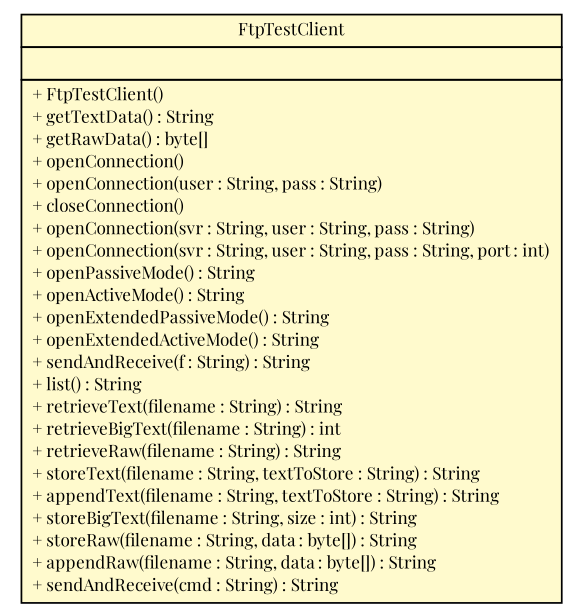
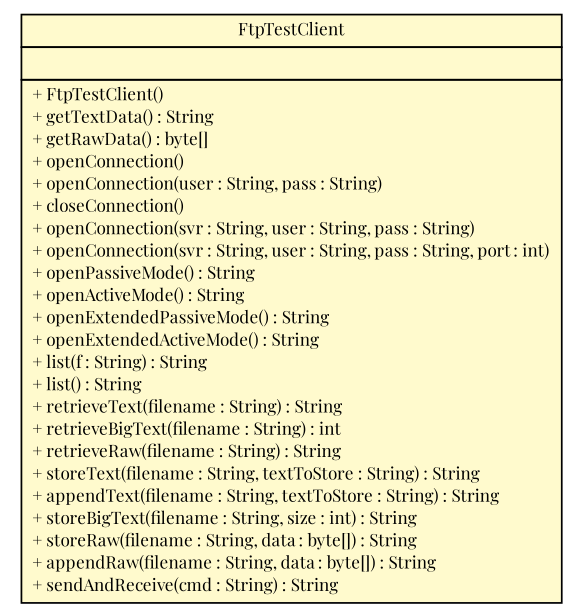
node "FtpTestClient": text "+ sendAndReceive(f : String) : String" -> "+ list(f : String) : String"
